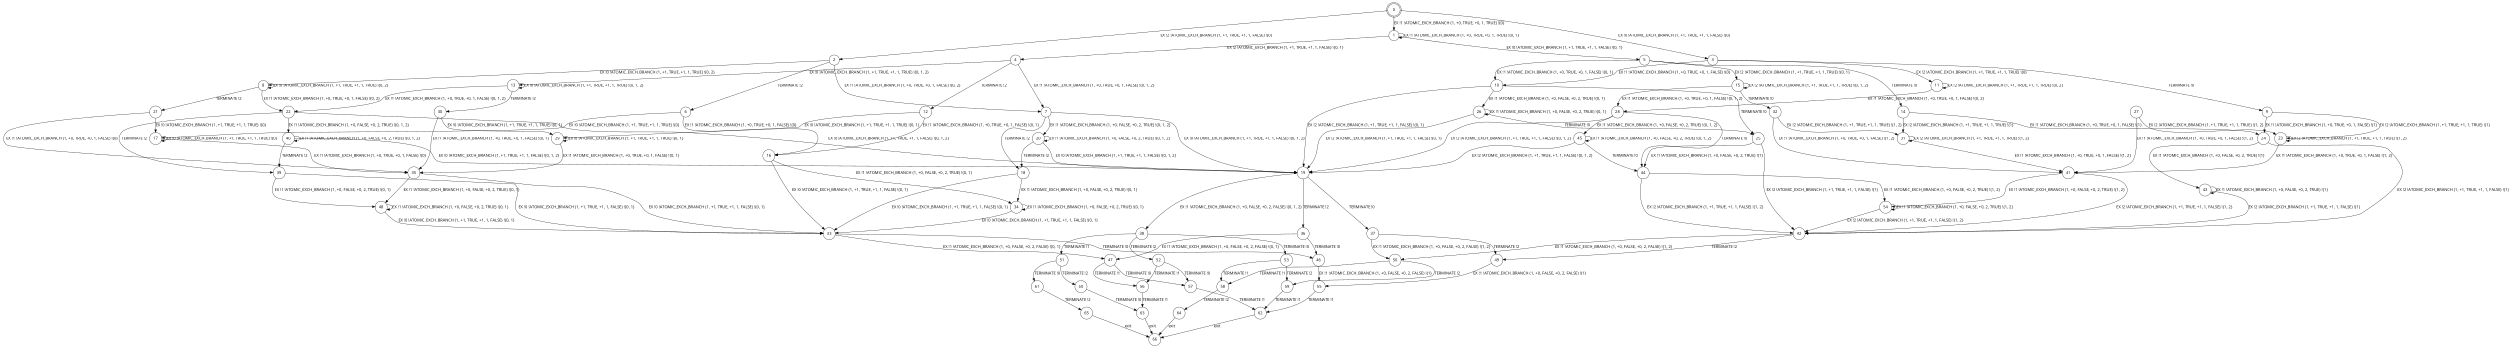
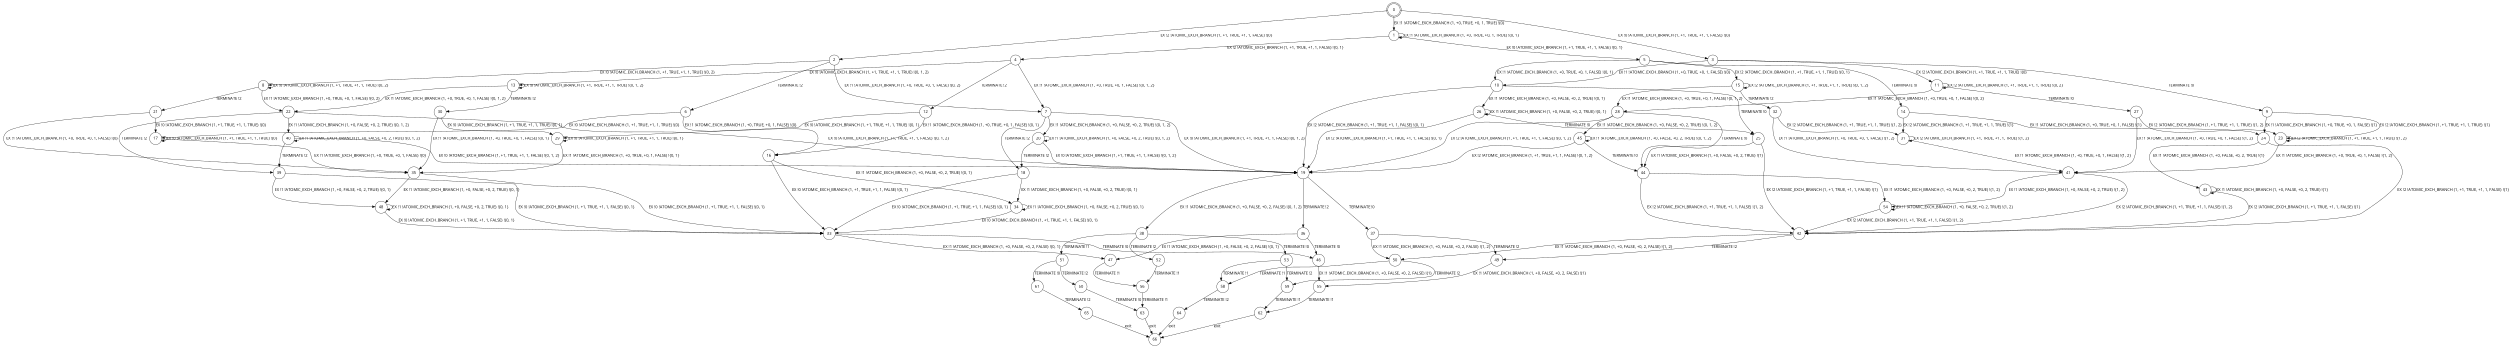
edge "15" -> "32": label "TERMINATE !0" -> "TERMINATE !2"
edge "11" -> "27": added, label "TERMINATE !0"
node "57": removed
